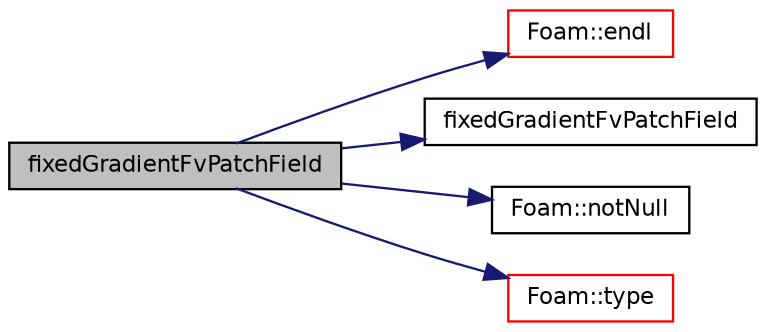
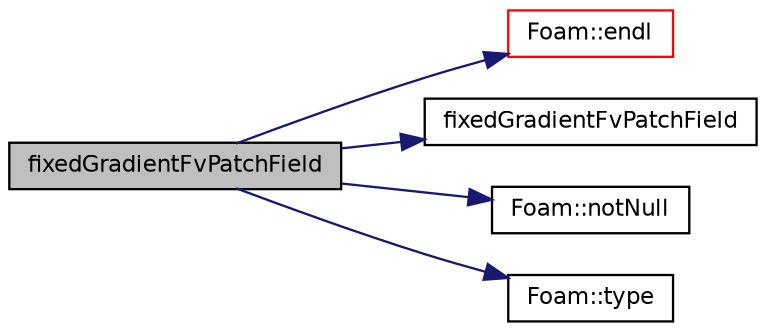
node "Foam::type": color red -> black
